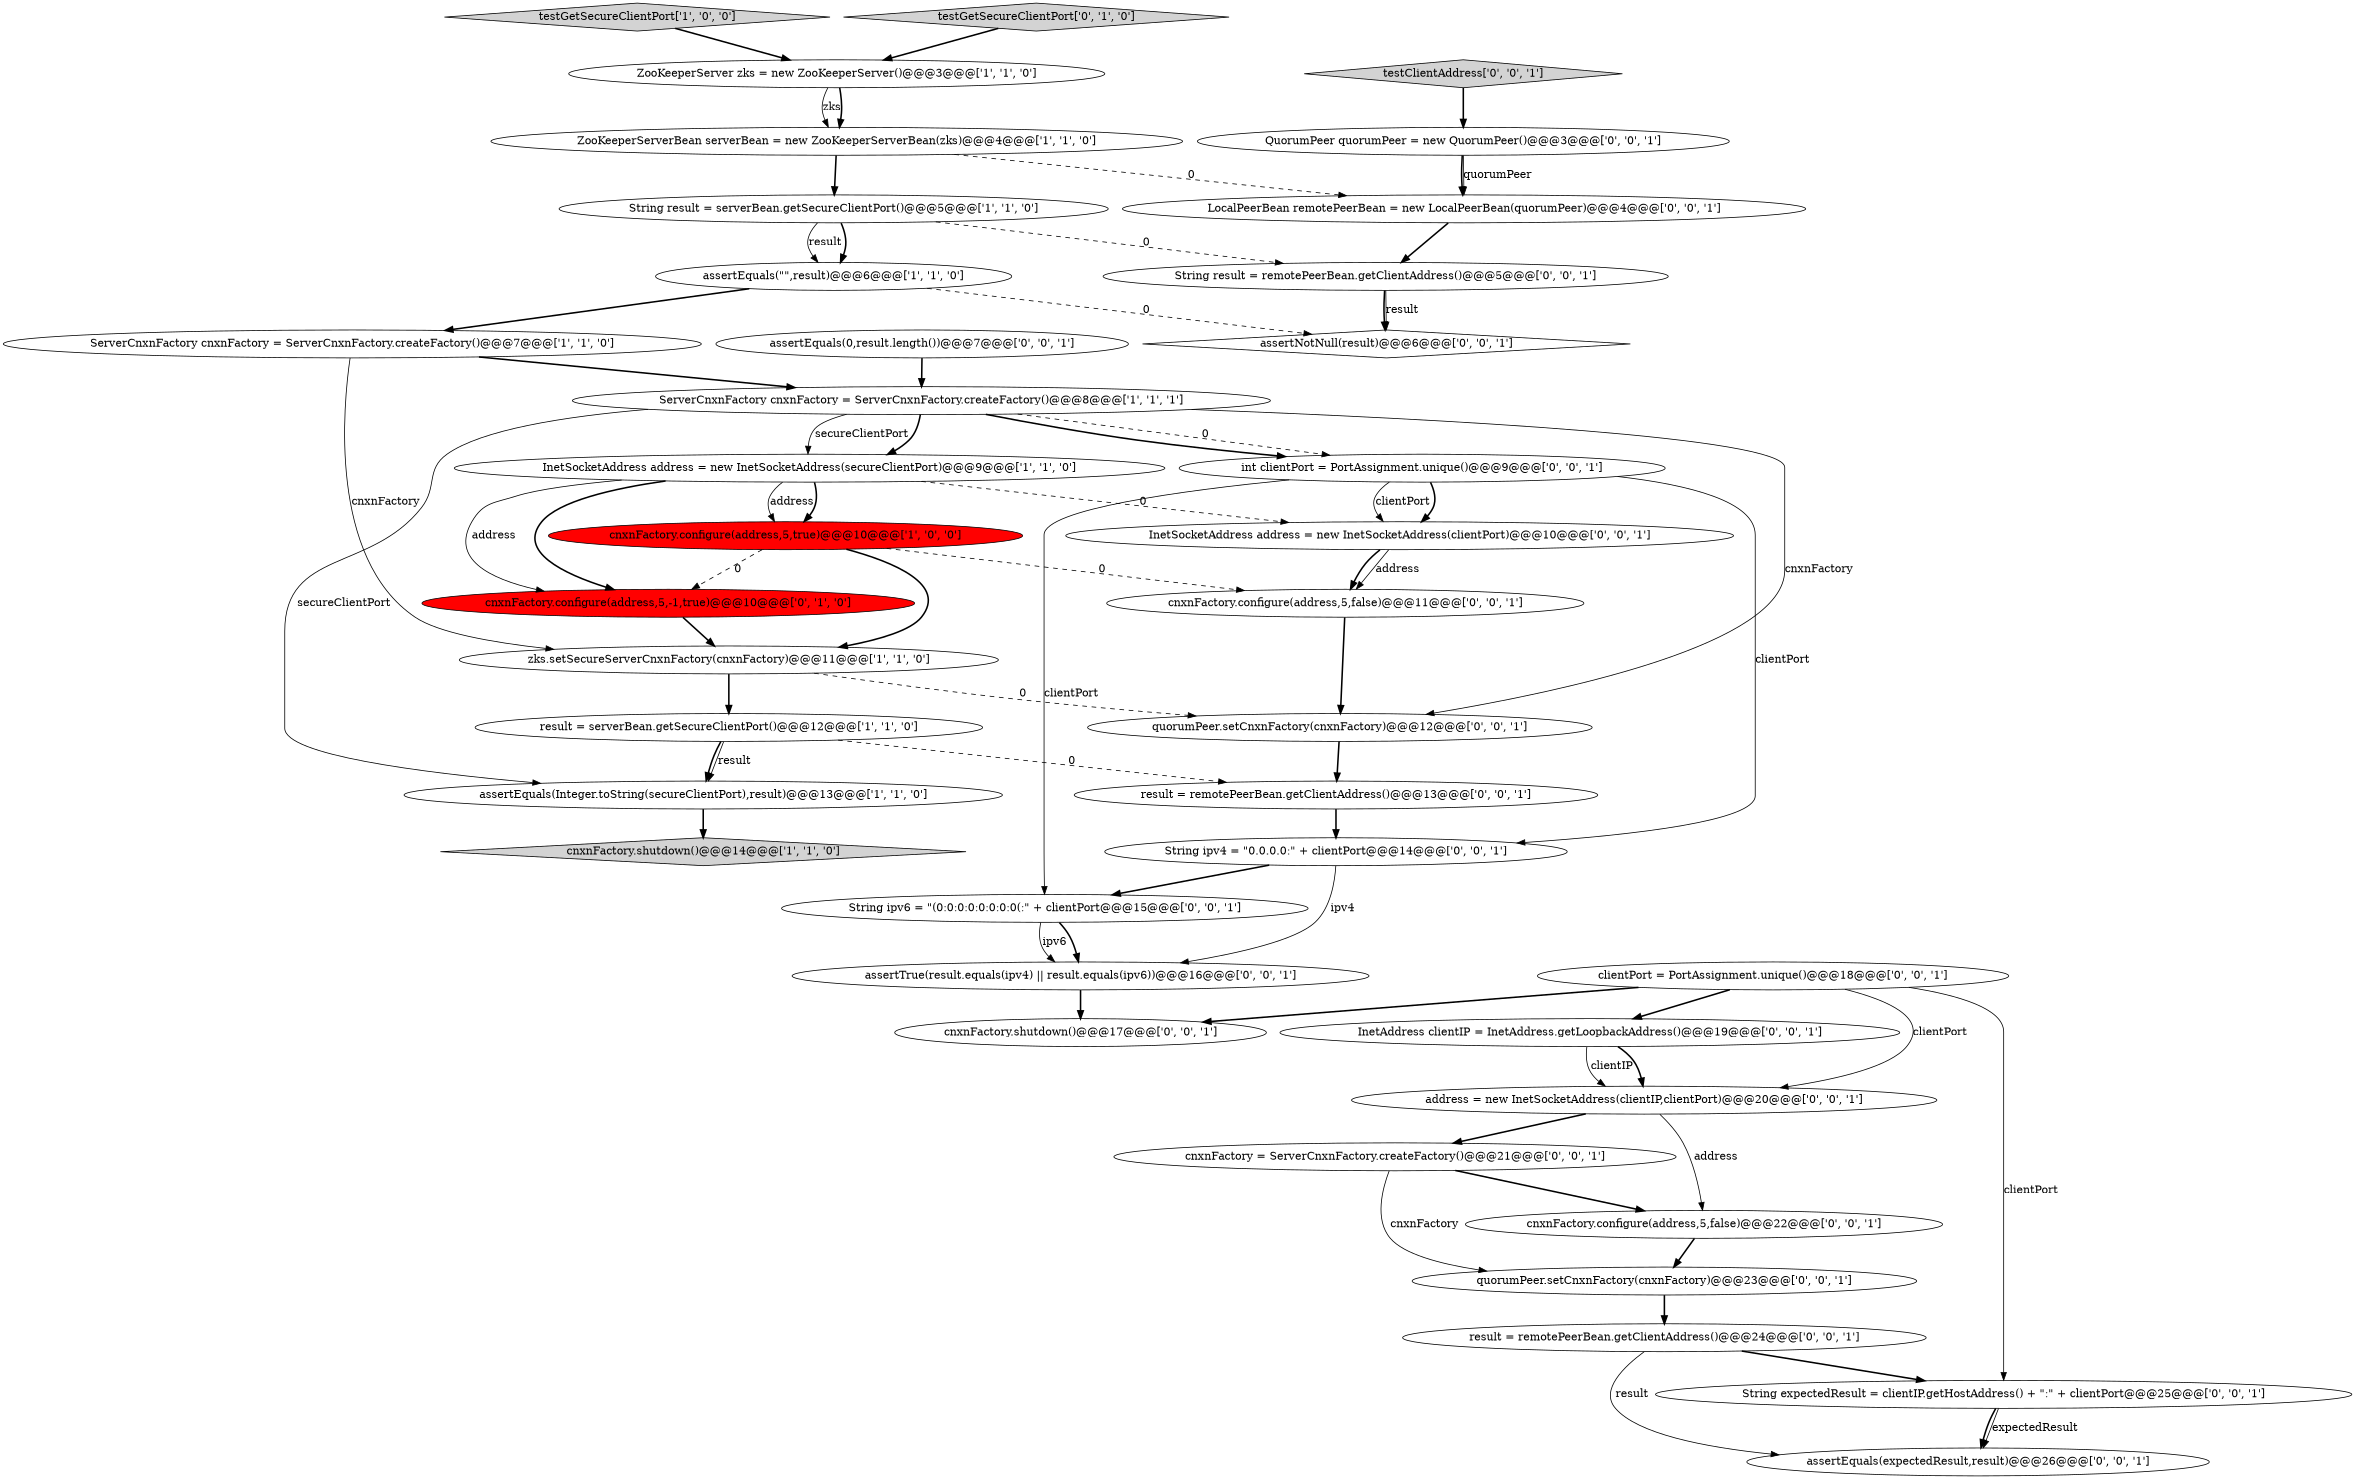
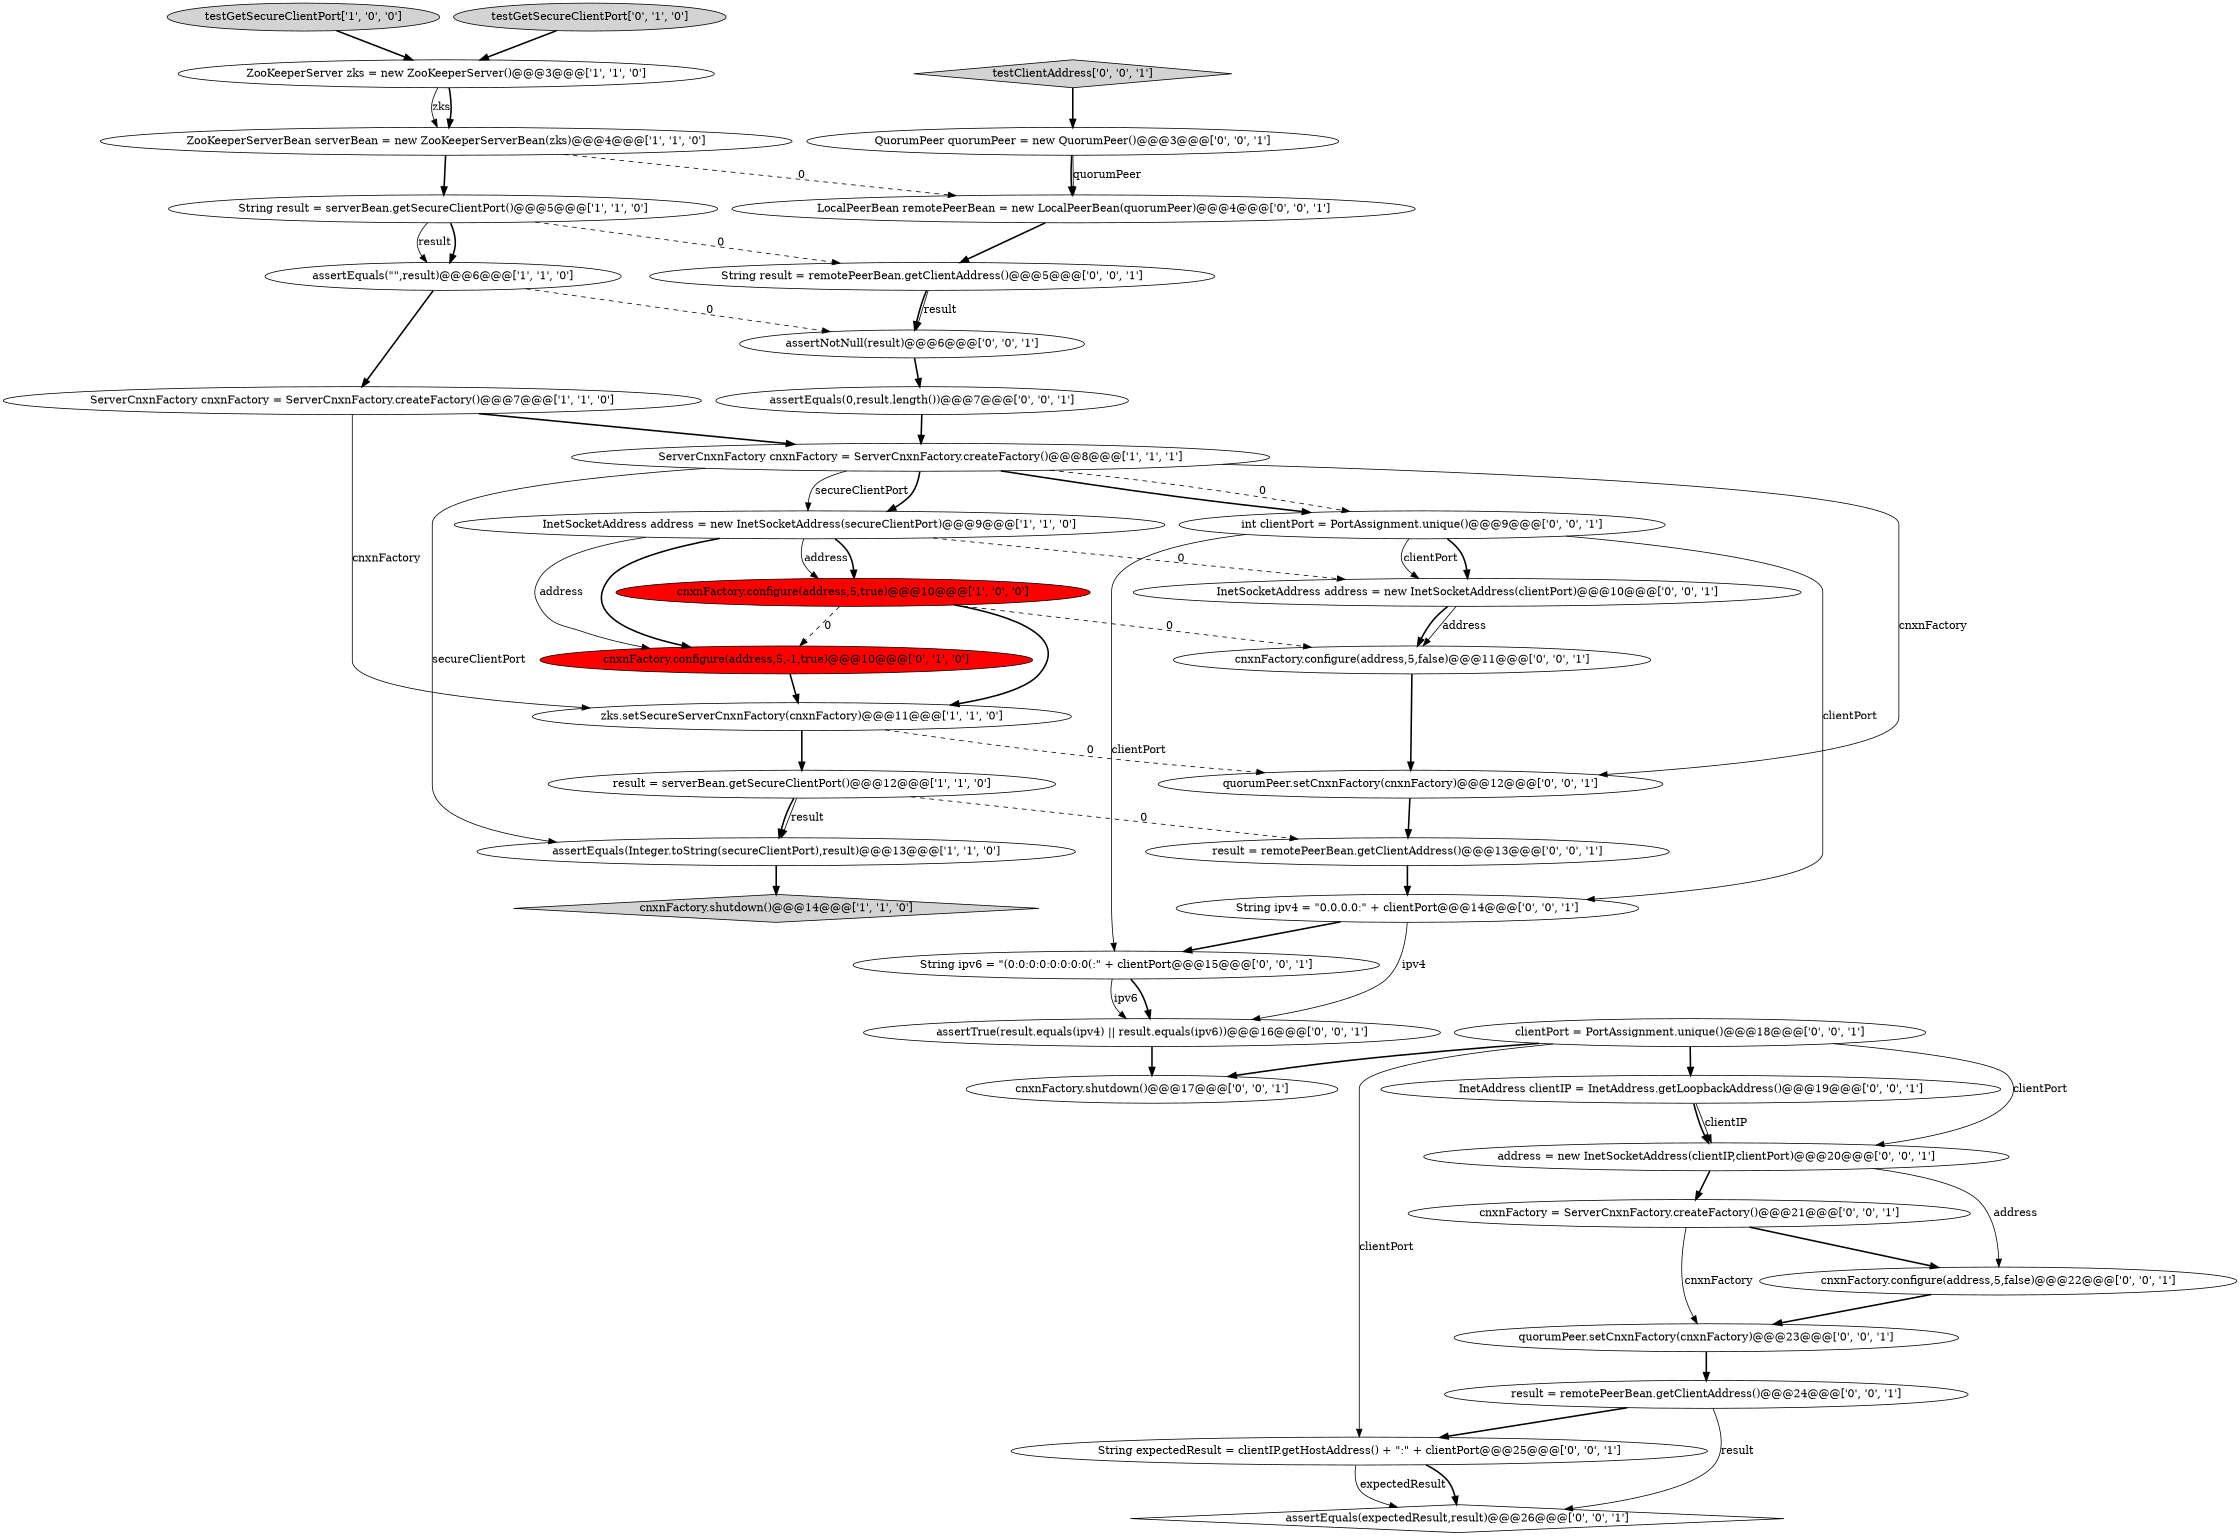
node "testGetSecureClientPort['1', '0', '0']": shape diamond -> ellipse
node "testGetSecureClientPort['0', '1', '0']": shape diamond -> ellipse
node "assertNotNull(result)@@@6@@@['0', '0', '1']": shape diamond -> ellipse
edge "assertNotNull(result)@@@6@@@['0', '0', '1']" -> "assertEquals(0,result.length())@@@7@@@['0', '0', '1']": added
node "assertEquals(expectedResult,result)@@@26@@@['0', '0', '1']": shape ellipse -> diamond
